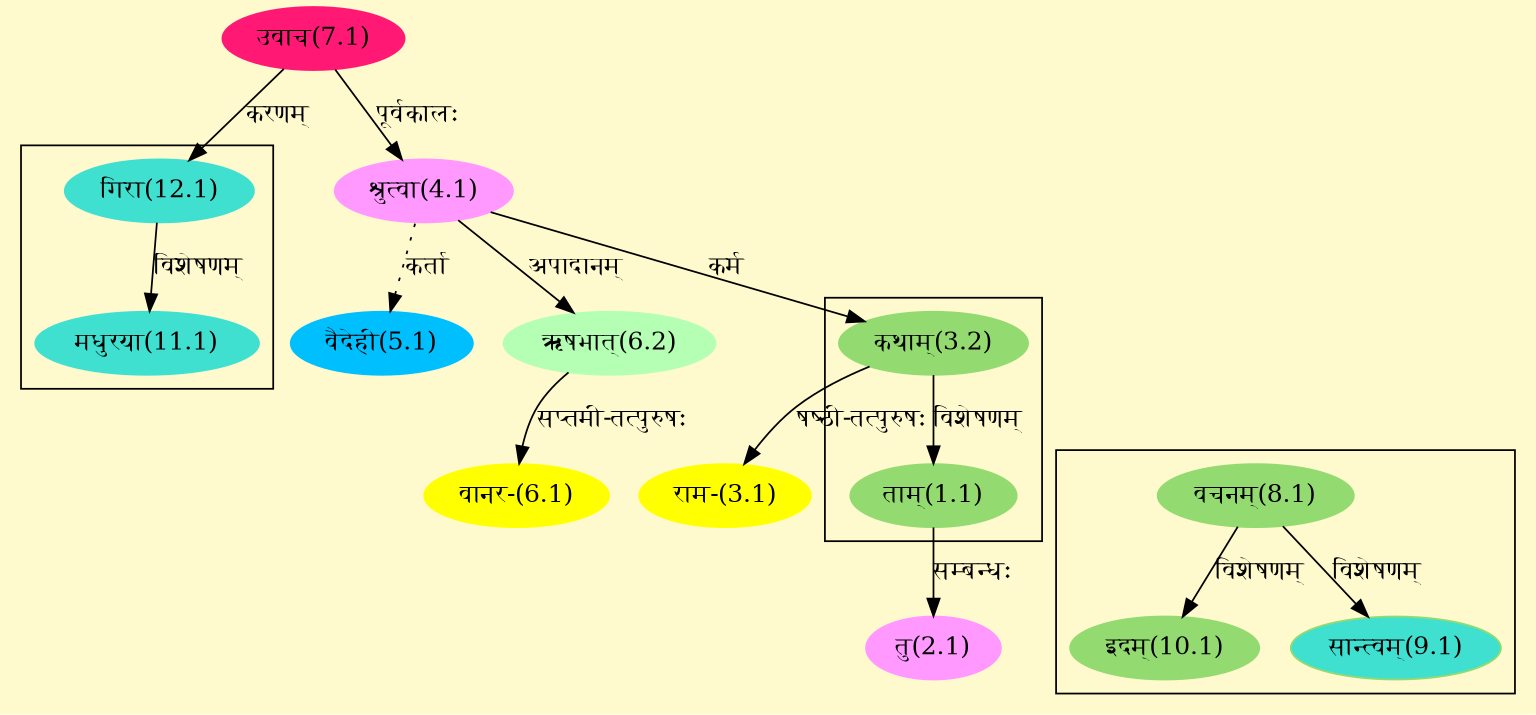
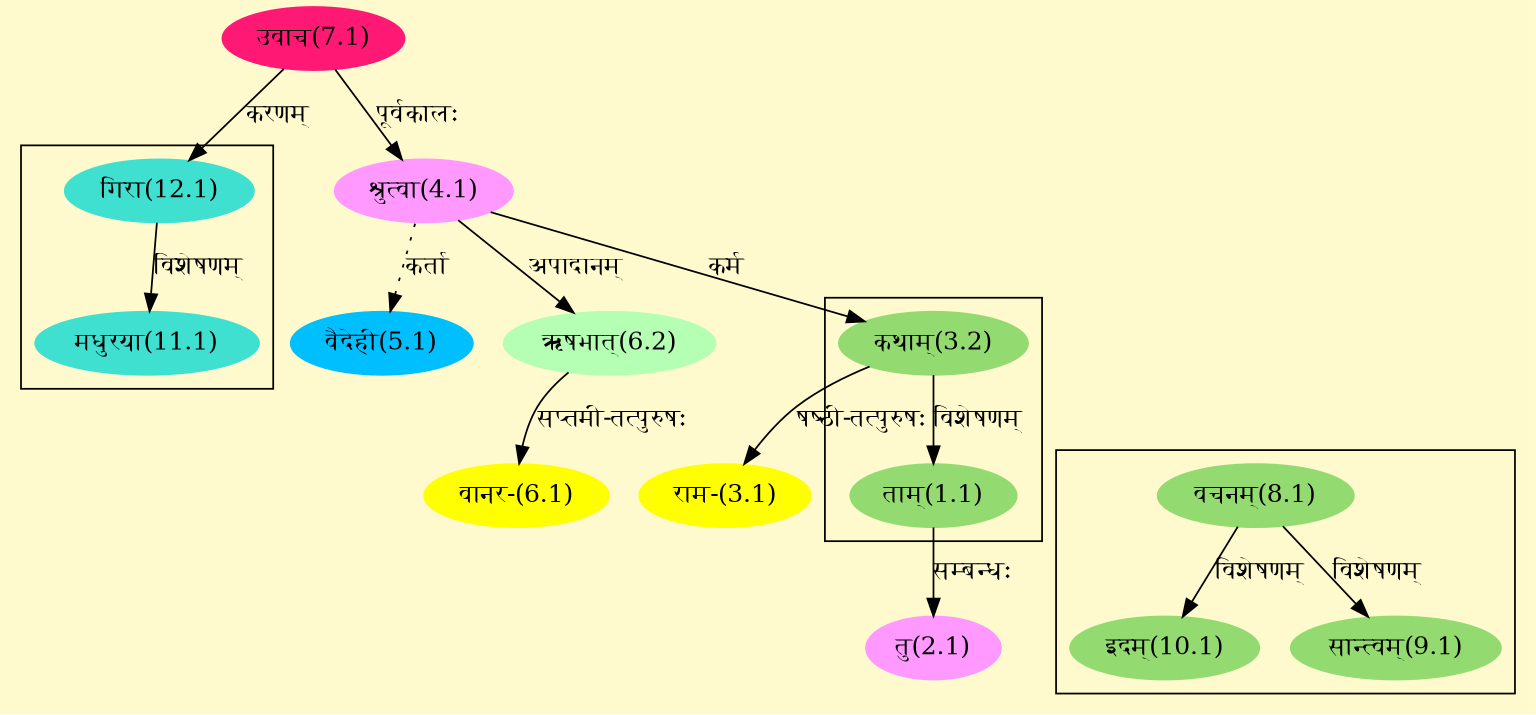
node "सान्त्वम्(9.1)": fillcolor #40e0d0 -> #93db70
